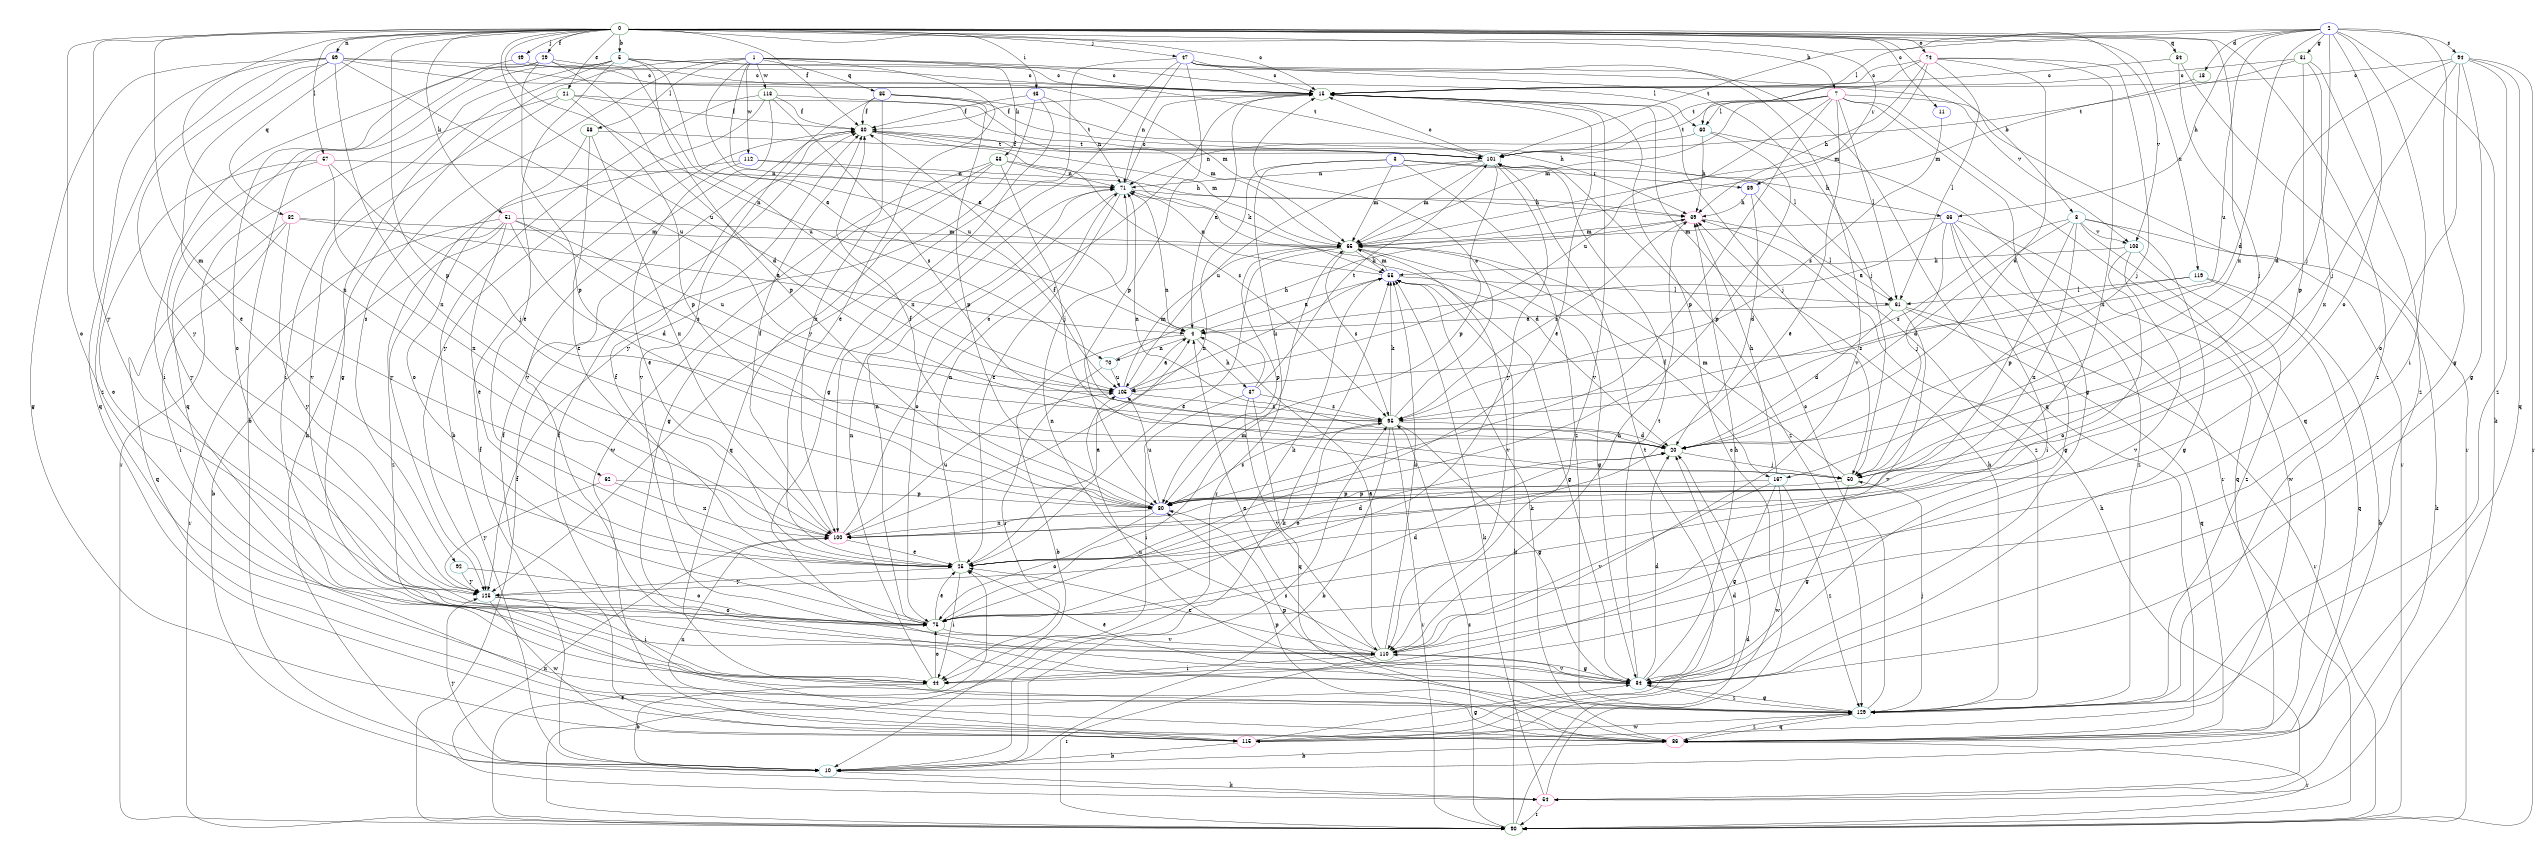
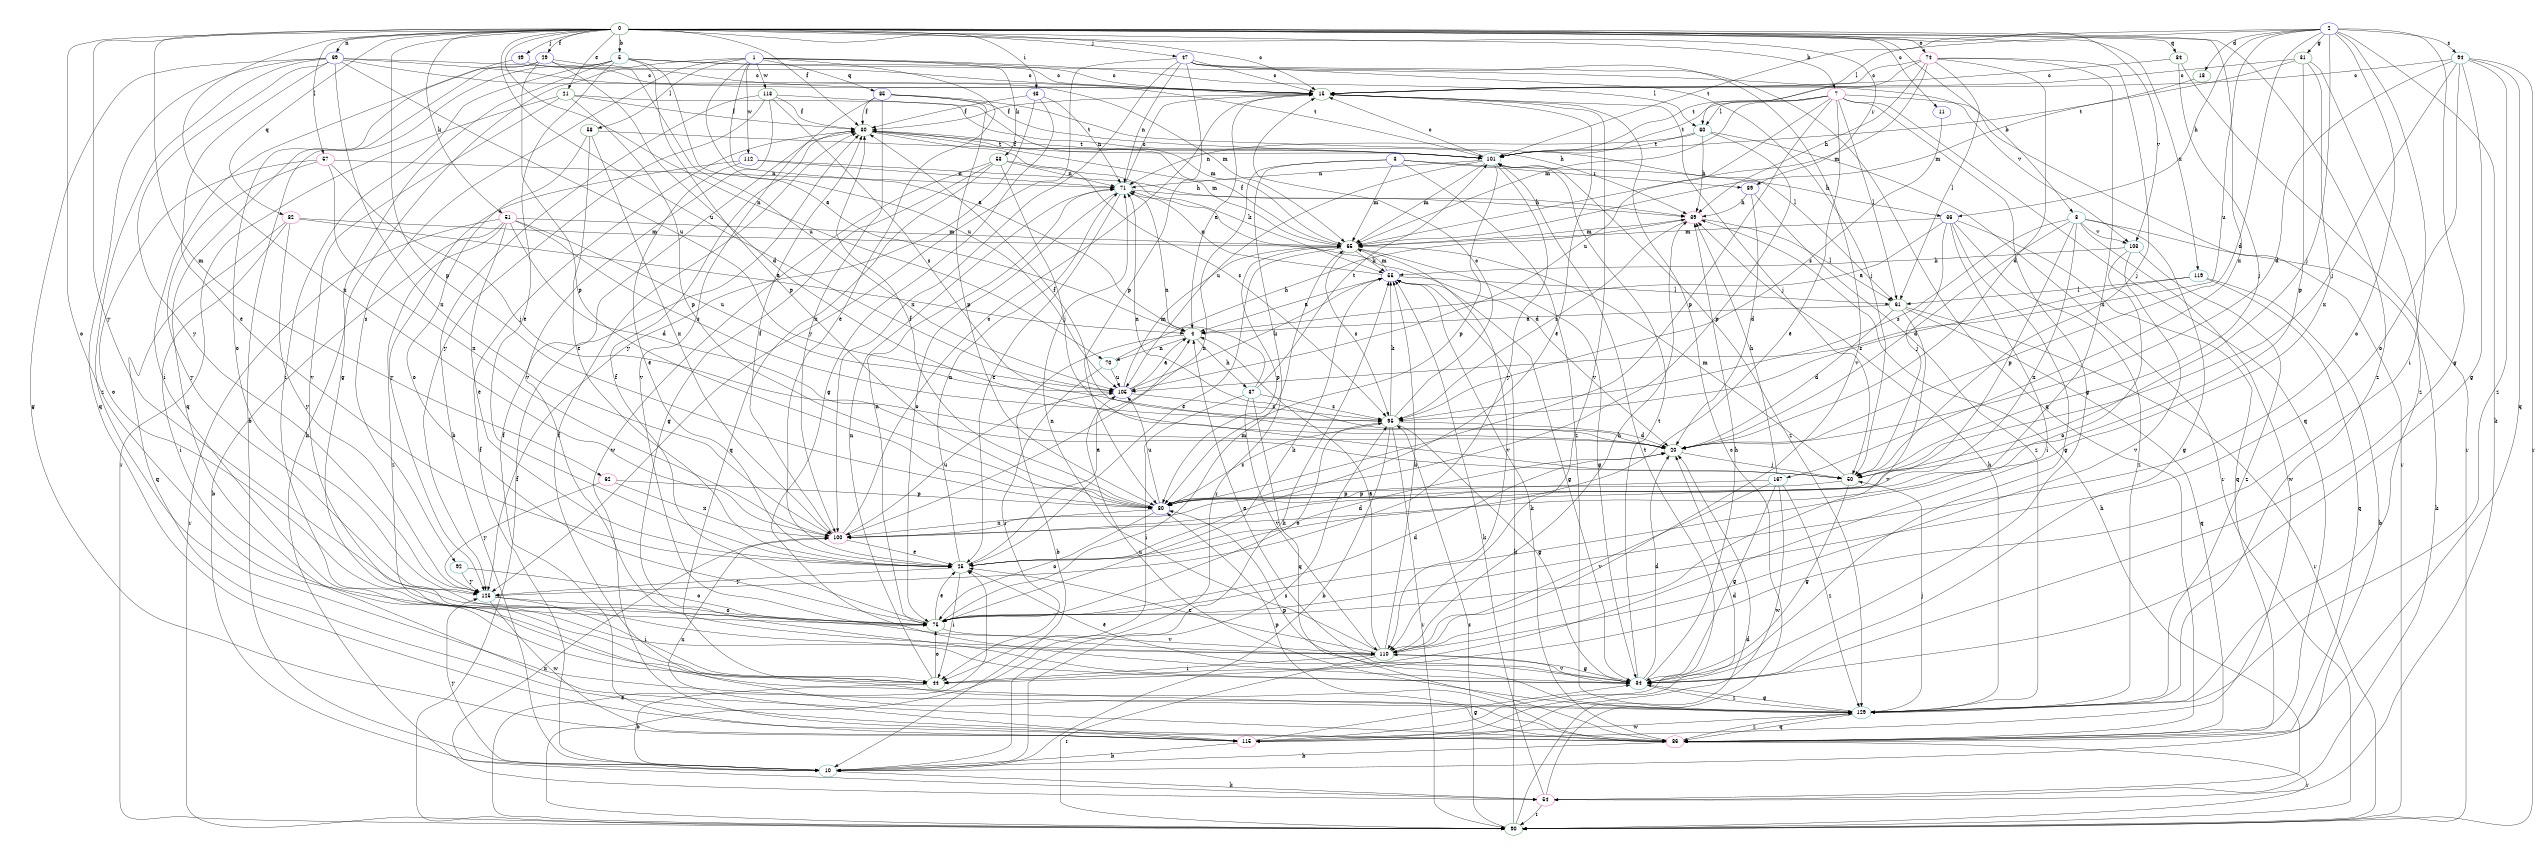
edge "60" -> "101": added, label "t"
edge "65" -> "167": now "65" -> "30"
edge "129" -> "15": removed, label "c"
node "37": color blue -> teal
edge "2" -> "25": now "2" -> "75"
